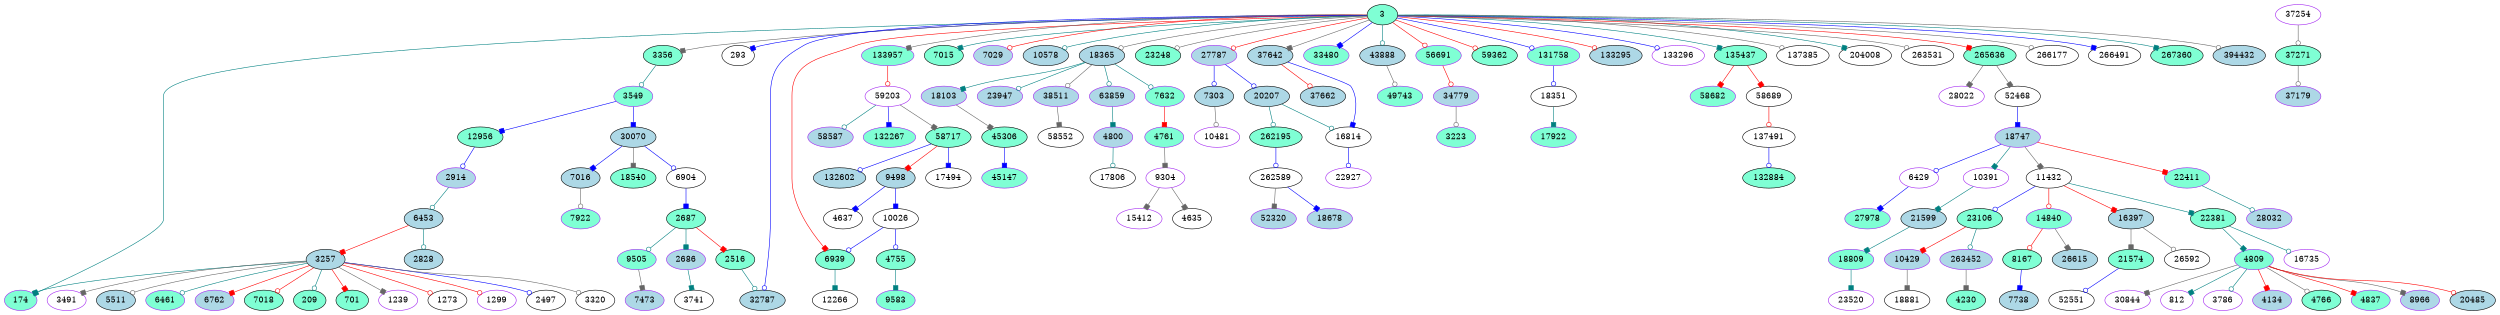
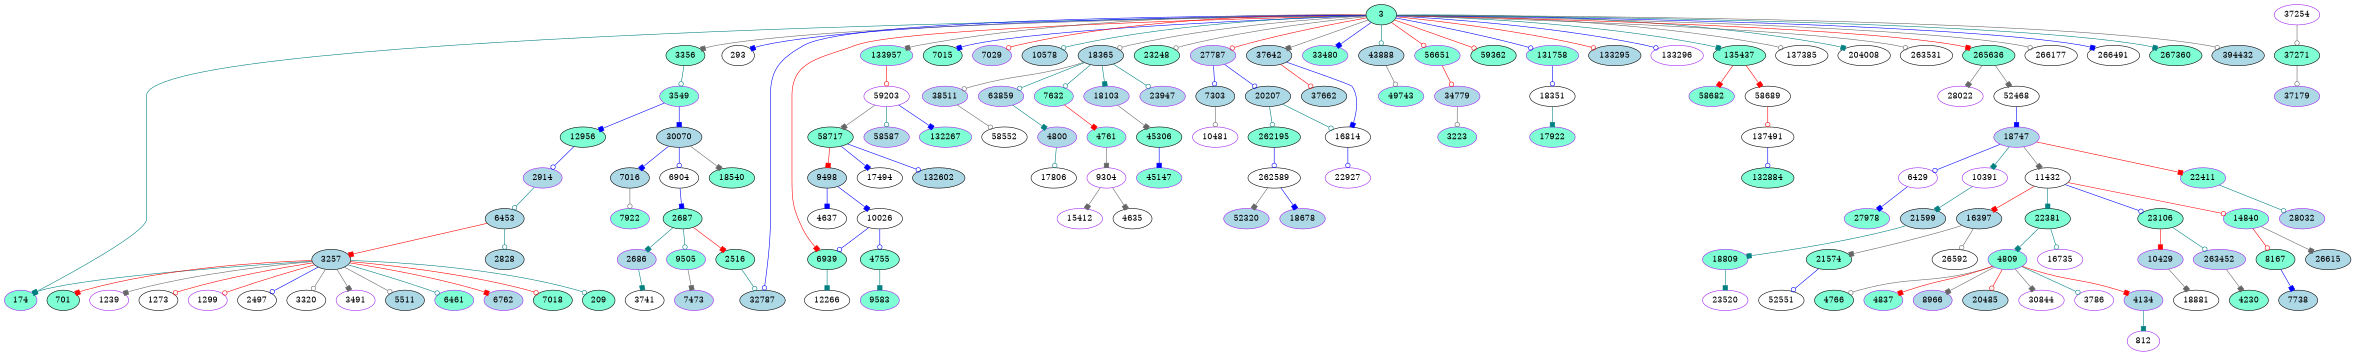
edge "3" -> "7015": color teal -> blue
node "56691": label "56691" -> "56651"
edge "38511" -> "58552": arrowhead box -> odot
edge "4809" -> "812": now "4134" -> "812"
